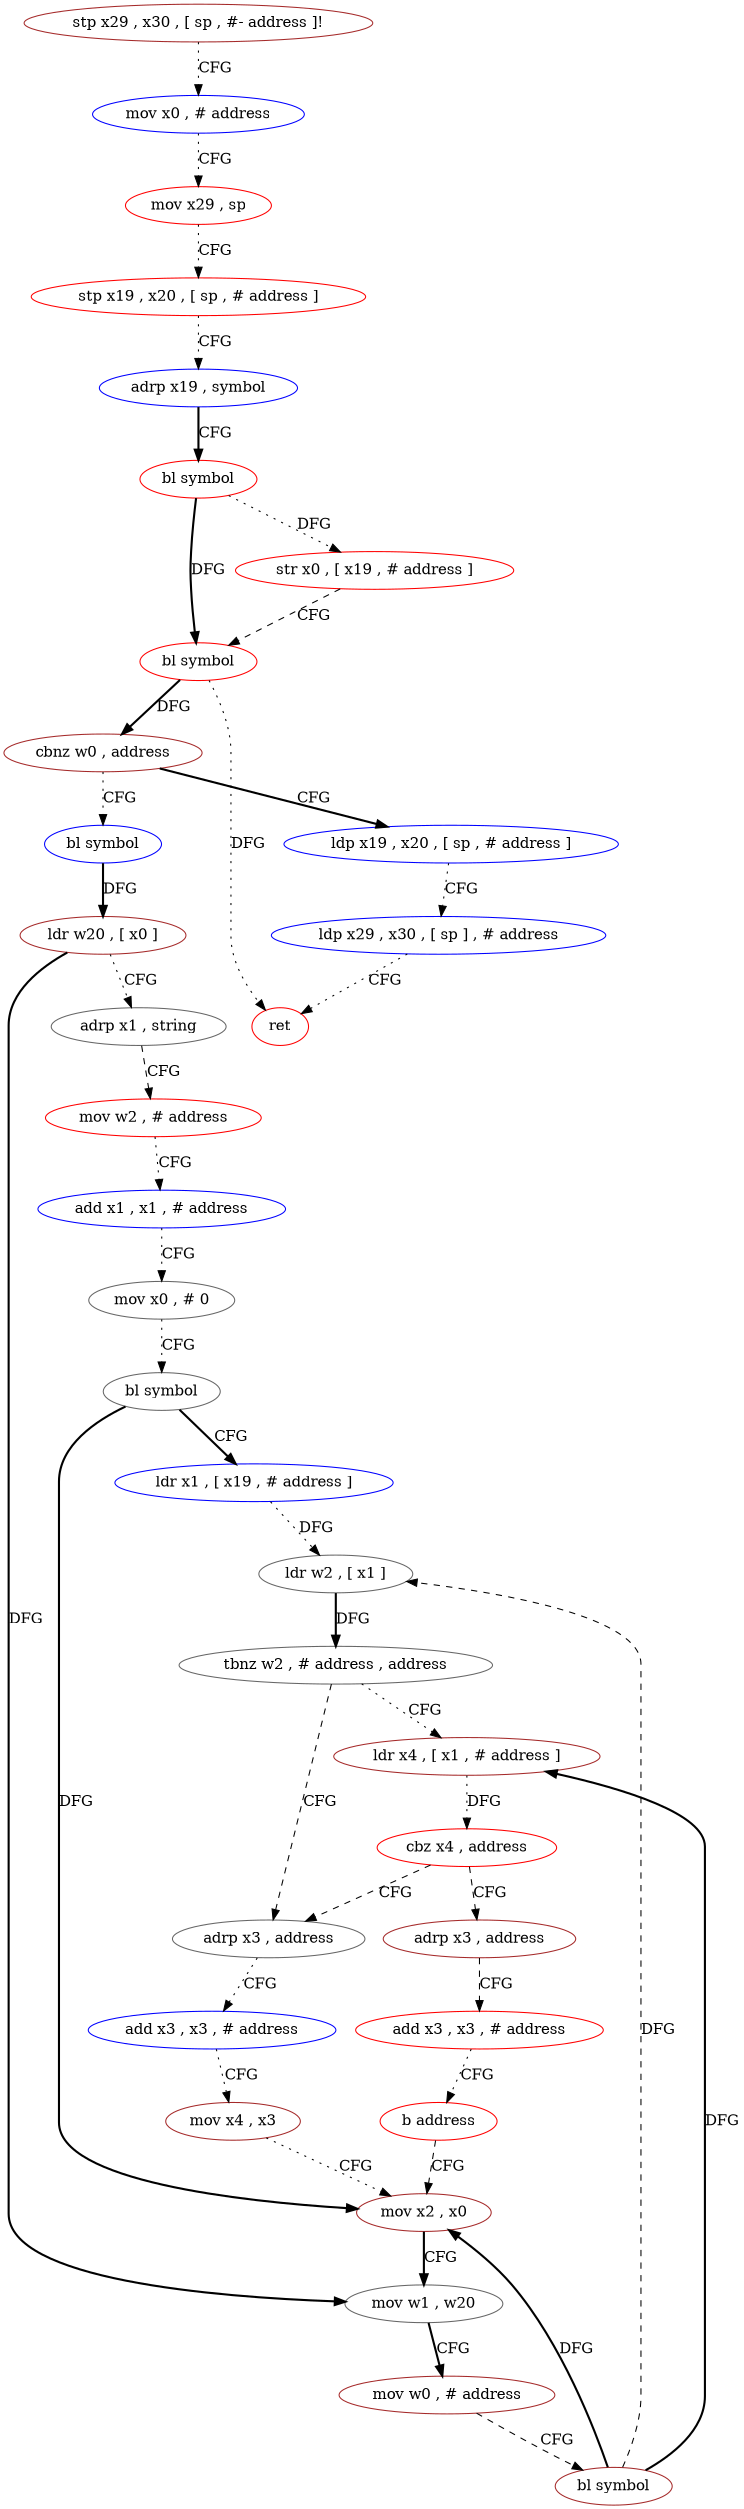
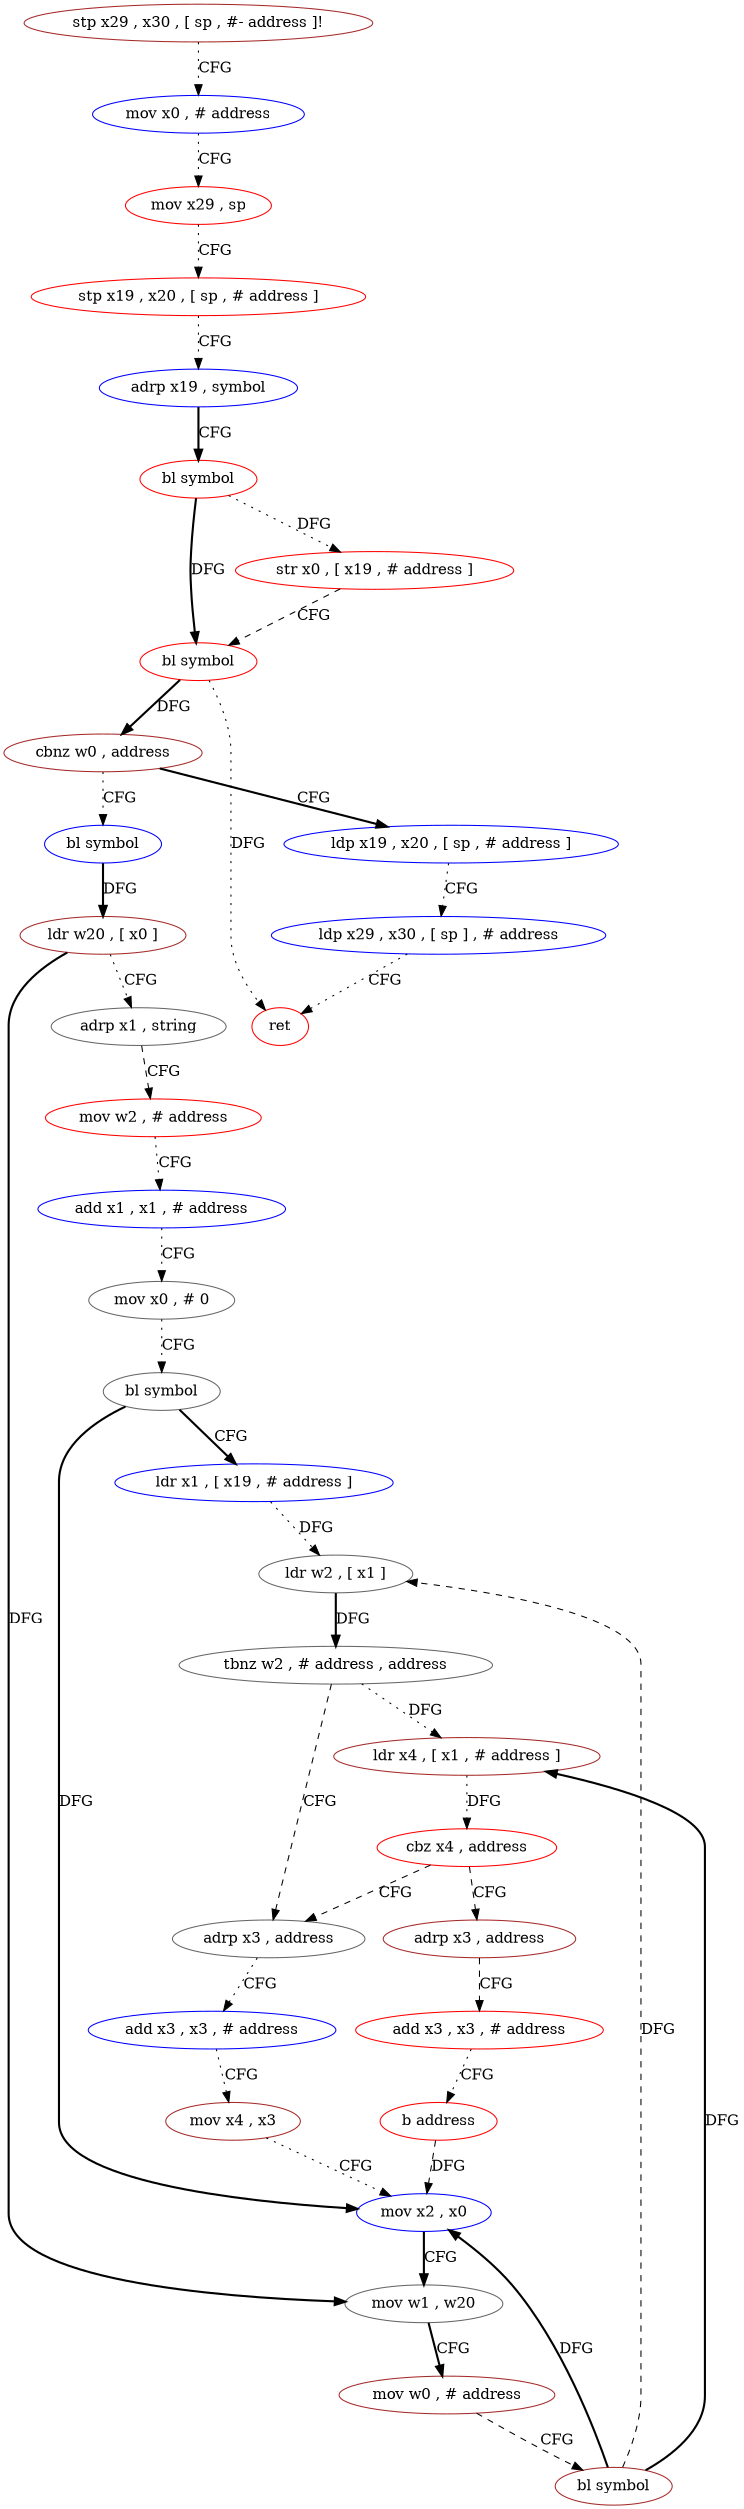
edge "tbnz w2 , # address , address" -> "ldr x4 , [ x1 , # address ]": label "CFG" -> "DFG"
edge "b address" -> "mov x2 , x0": label "CFG" -> "DFG"
node "mov x2 , x0": color brown -> blue
